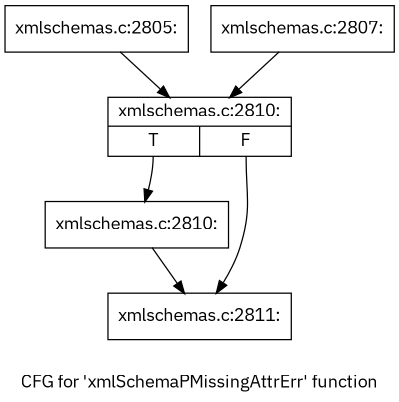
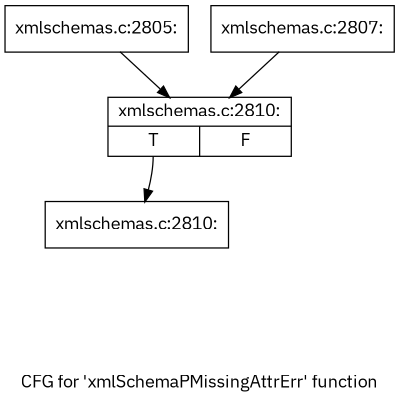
node "xmlschemas.c:2811:": removed
